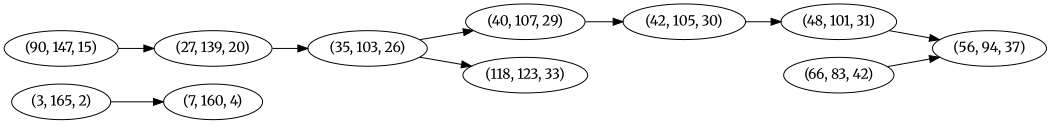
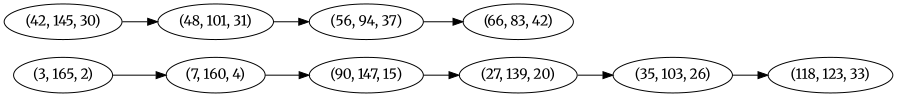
node "(40, 107, 29)": removed
node "(42, 105, 30)": label "(42, 105, 30)" -> "(42, 145, 30)"
edge "(66, 83, 42)" -> "(56, 94, 37)": reversed
edge "(7, 160, 4)" -> "(90, 147, 15)": added
